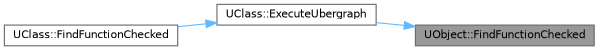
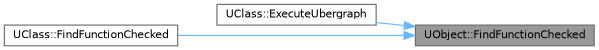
edge "UClass::FindFunctionChecked" -> "UClass::ExecuteUbergraph": now "UClass::FindFunctionChecked" -> "UObject::FindFunctionChecked"
